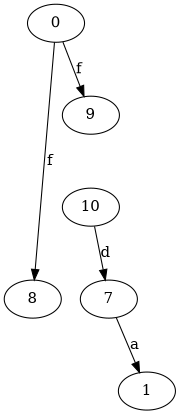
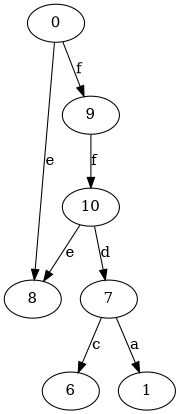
edge "9" -> "10": added, label "f"
edge "0" -> "8": label "f" -> "e"
edge "10" -> "8": added, label "e"
node "6": added
